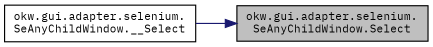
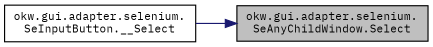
node "okw.gui.adapter.selenium. SeAnyChildWindow.__Select": label "okw.gui.adapter.selenium. SeAnyChildWindow.__Select" -> "okw.gui.adapter.selenium. SeInputButton.__Select"
